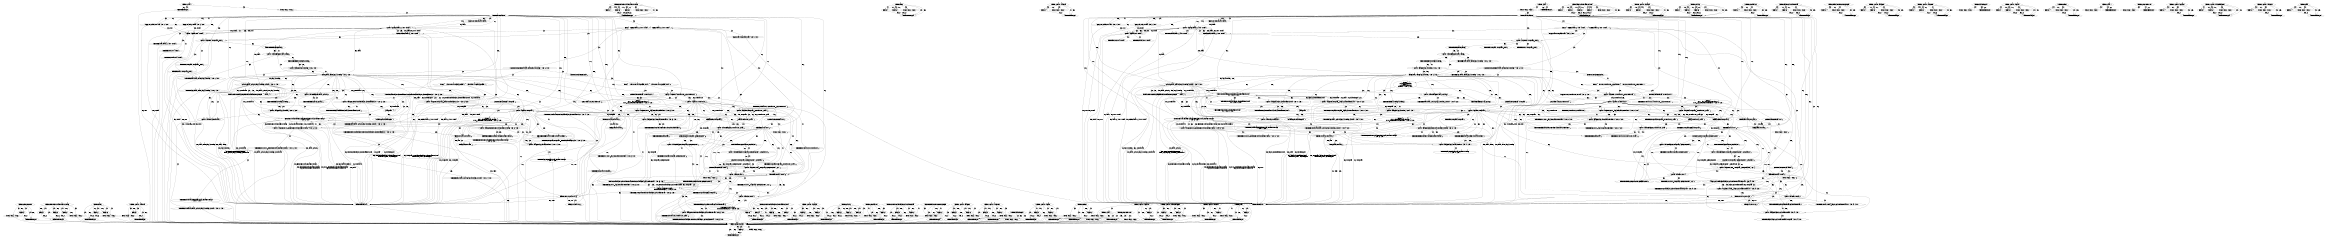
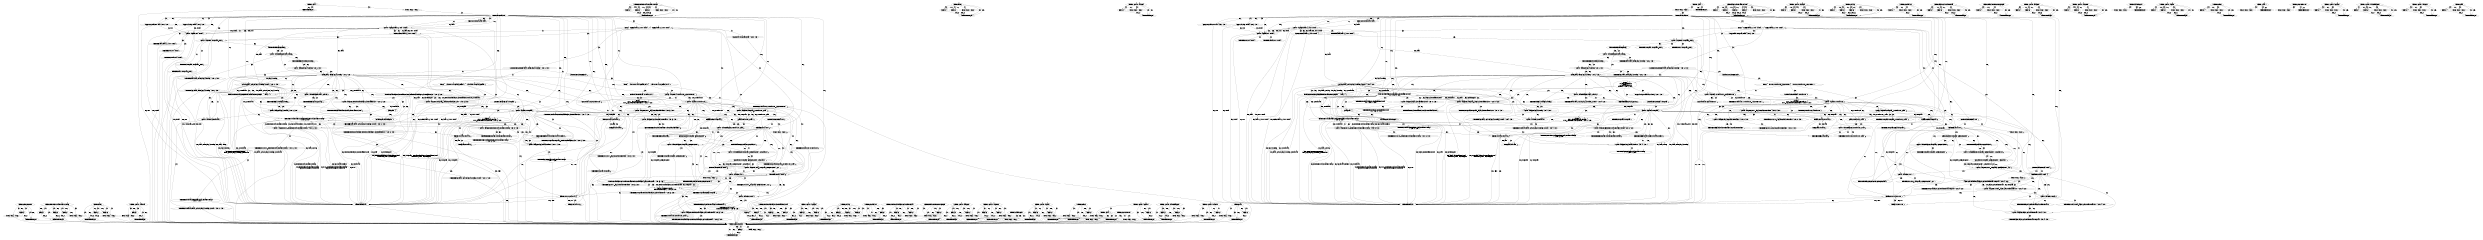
node "<(LOCAL,Browser* current_browser: Browser*)<SUB>18</SUB>>": removed
node "<(LOCAL,std.string store_id_value: std.string)<SUB>7</SUB>>": added
